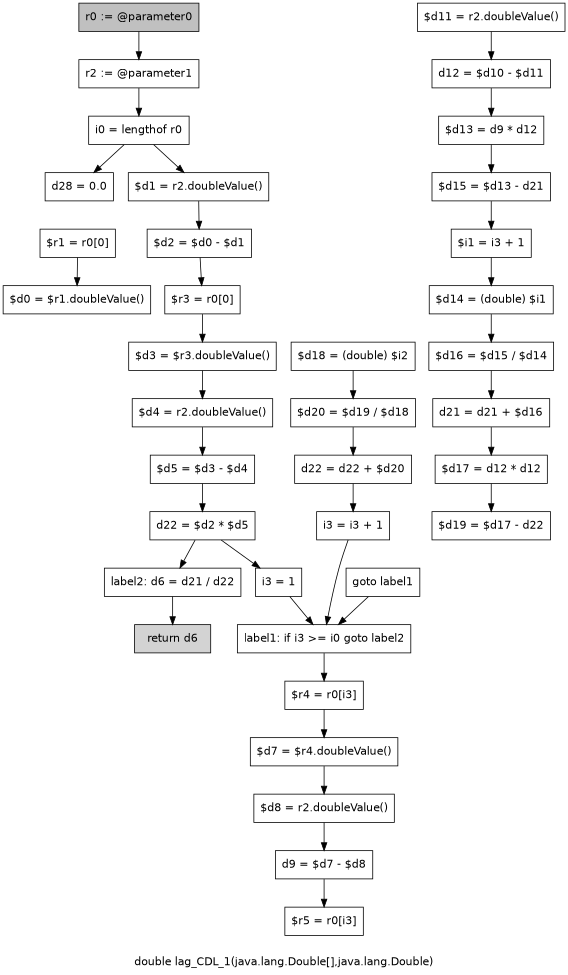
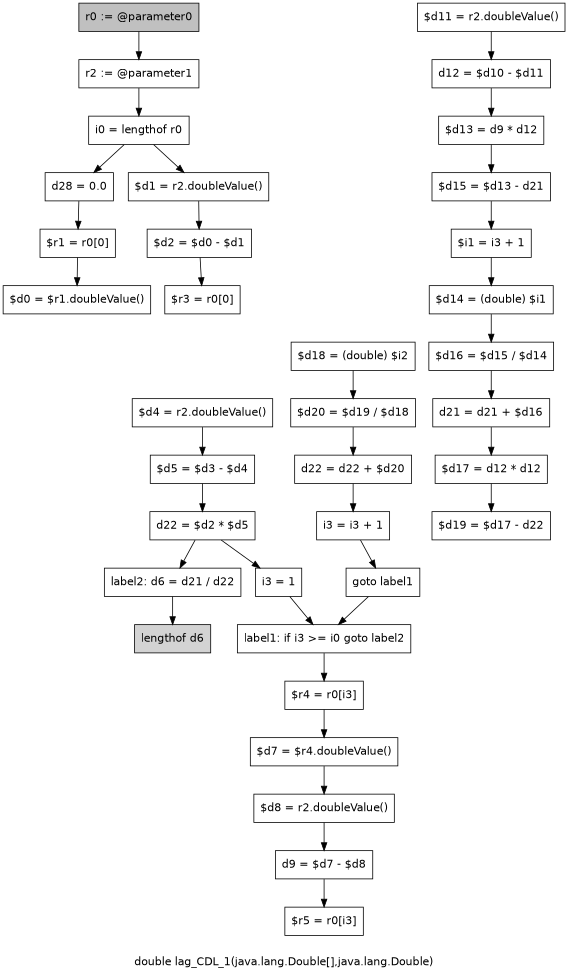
edge "d28 = 0.0" -> "$r1 = r0[0]": added
node "$d3 = $r3.doubleValue()": removed
edge "i3 = i3 + 1" -> "label1: if i3 >= i0 goto label2": now "i3 = i3 + 1" -> "goto label1"
node "return d6": label "return d6" -> "lengthof d6"
